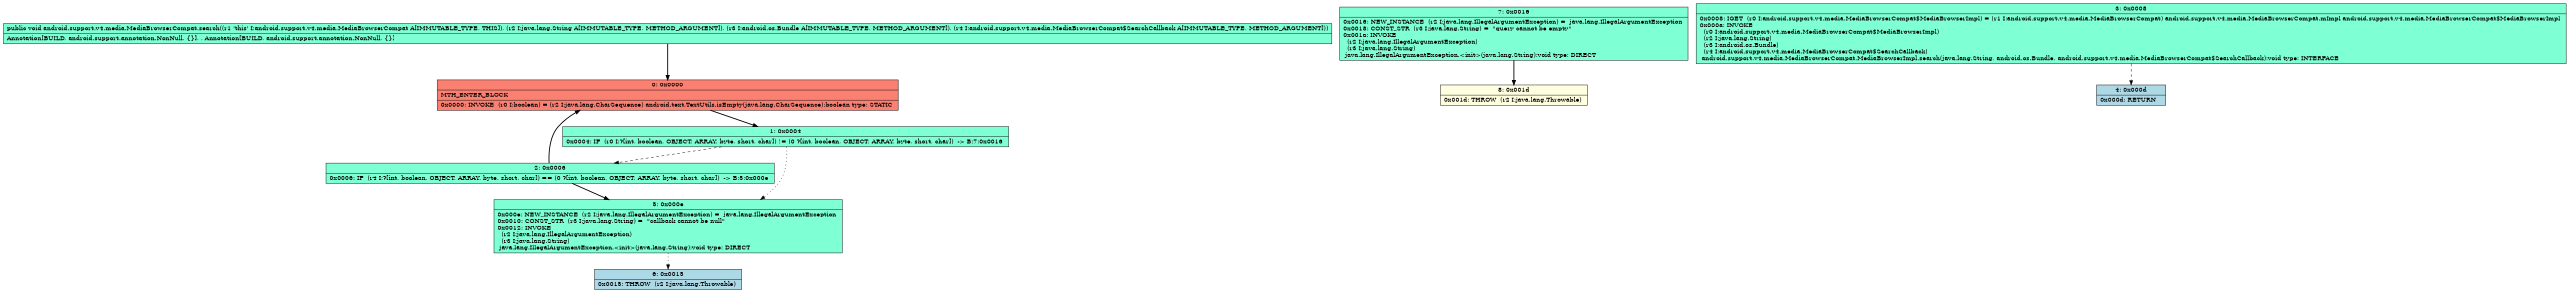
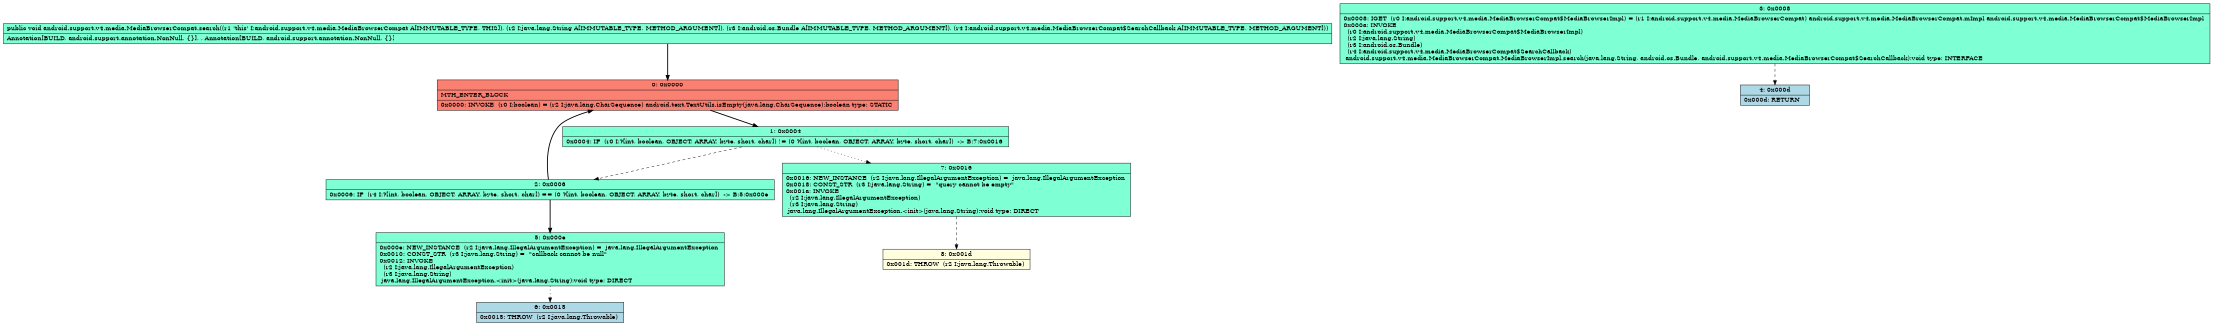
edge "7: 0x0016" -> "8: 0x001d": style bold -> dashed
edge "1: 0x0004" -> "5: 0x000e": now "1: 0x0004" -> "7: 0x0016"
